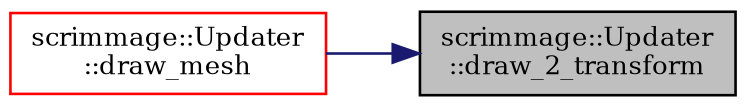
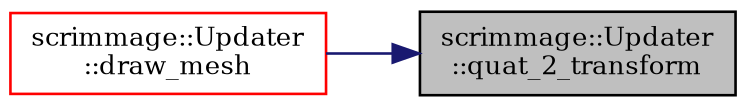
node "scrimmage::Updater ::draw_2_transform": label "scrimmage::Updater ::draw_2_transform" -> "scrimmage::Updater ::quat_2_transform"
